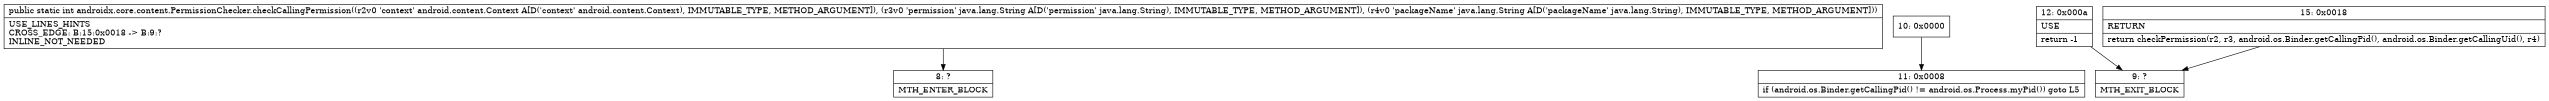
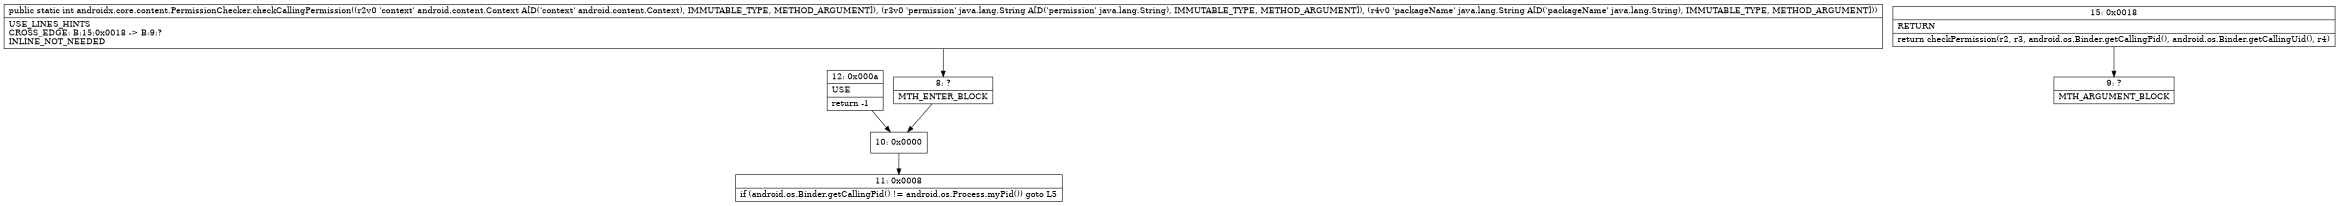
edge "12: 0x000a" -> "9: ?": now "12: 0x000a" -> "10: 0x0000"
node "9: ?": text "MTH_EXIT_BLOCK" -> "MTH_ARGUMENT_BLOCK"
edge "8: ?" -> "10: 0x0000": added
